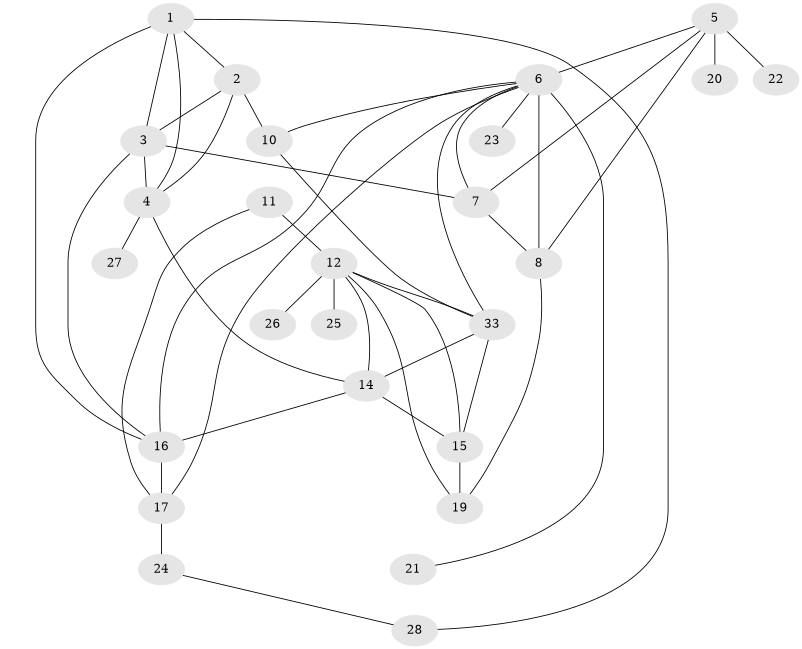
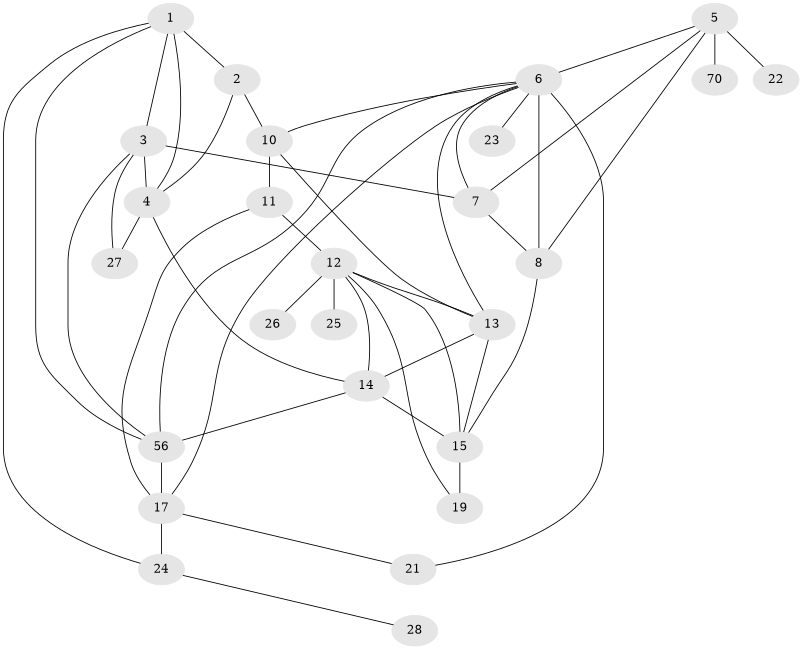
node "20": label "20" -> "70"
edge "2" -- "3": now "27" -- "3"
edge "10" -- "11": added
edge "1" -- "28": now "1" -- "24"
node "33": label "33" -> "13"
edge "8" -- "19": now "8" -- "15"
node "16": label "16" -> "56"
edge "17" -- "21": added
